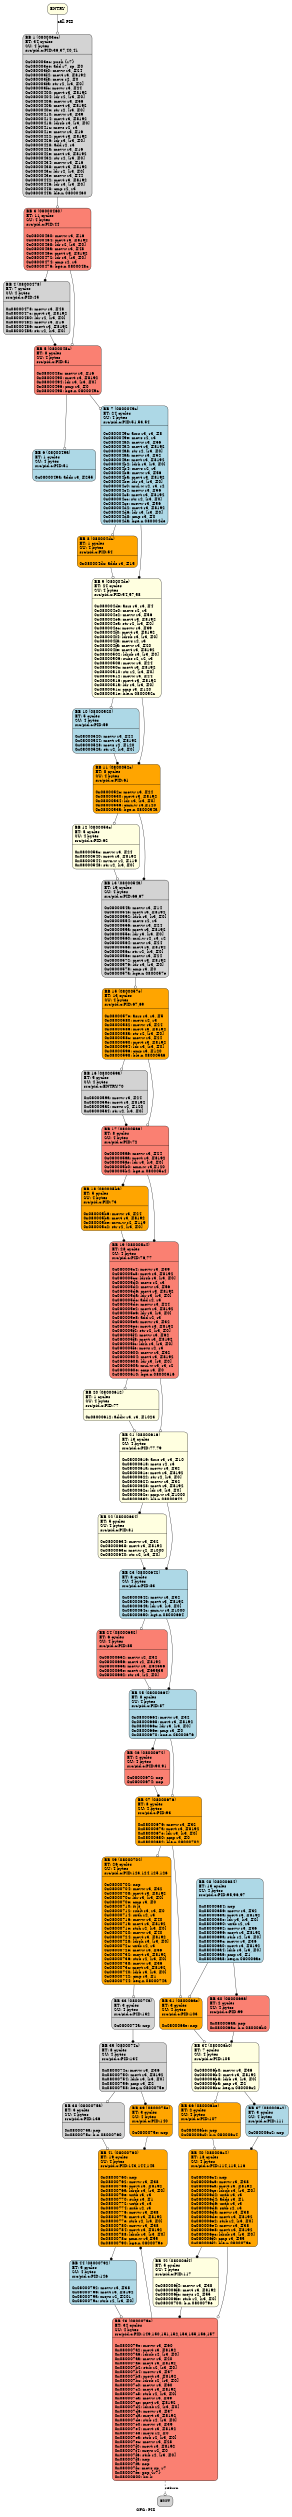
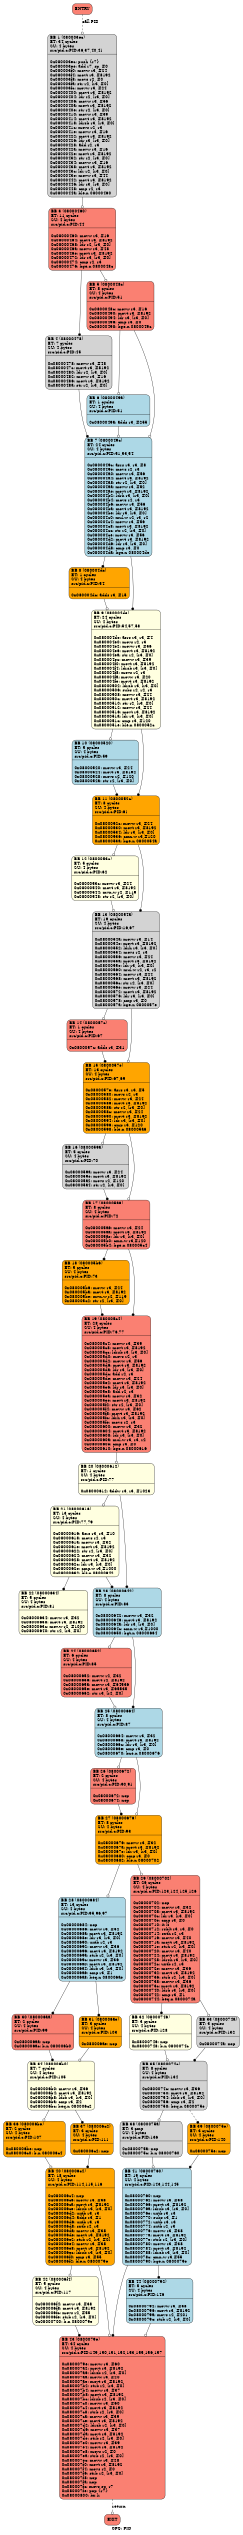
node "ENTRY": fillcolor lightyellow -> salmon
edge "ENTRY" -> "BB 1 (080003ec)": style solid -> dashed
edge "BB 4 (08000478)" -> "BB 5 (0800048c)": now "BB 4 (08000478)" -> "BB 7 (0800049c)"
edge "BB 6 (0800049a)" -> "BB 7 (0800049c)": added
edge "BB 7 (0800049c)" -> "BB 8 (080004dc)": arrowhead odot -> dot
node "BB 13 (0800054a)": text "src/pid.c:PID:66,67" -> "src/pid.c:PID:16,67"
node "BB 14 (0800057c)": added
node "BB 16 (0800059a)": text "src/pid.c:ENTRY:70" -> "src/pid.c:PID:70"
edge "BB 19 (080005c4)" -> "BB 21 (08000616)": removed
edge "BB 22 (08000634)" -> "BB 23 (08000642)": now "BB 20 (08000612)" -> "BB 23 (08000642)"
edge "BB 25 (08000664)" -> "BB 26 (08000672)": arrowhead dot -> odot
node "BB 29 (08000702)": fillcolor orange -> salmon
edge "BB 27 (08000676)" -> "BB 31 (080006ae)": now "BB 27 (08000676)" -> "BB 28 (08000684)"
edge "BB 28 (08000684)" -> "BB 31 (080006ae)": arrowhead odot -> dot
node "BB 32 (08000746)": added
edge "BB 35 (0800074c)" -> "BB 39 (0800075e)": style solid -> dashed
node "BB 38 (0800075a)": text "ET: 3 cycles" -> "ET: 3 cmp"
node "BB 37 (080006c2)": fillcolor lightblue -> orange
node "BB 41 (08000760)": fillcolor orange -> lightblue
edge "BB 40 (080006c4)" -> "BB 42 (080006f4)": arrowhead dot -> odot
edge "BB 43 (0800079e)" -> "BB 41 (08000760)": reversed
node "EXIT": fillcolor lightgrey -> salmon
